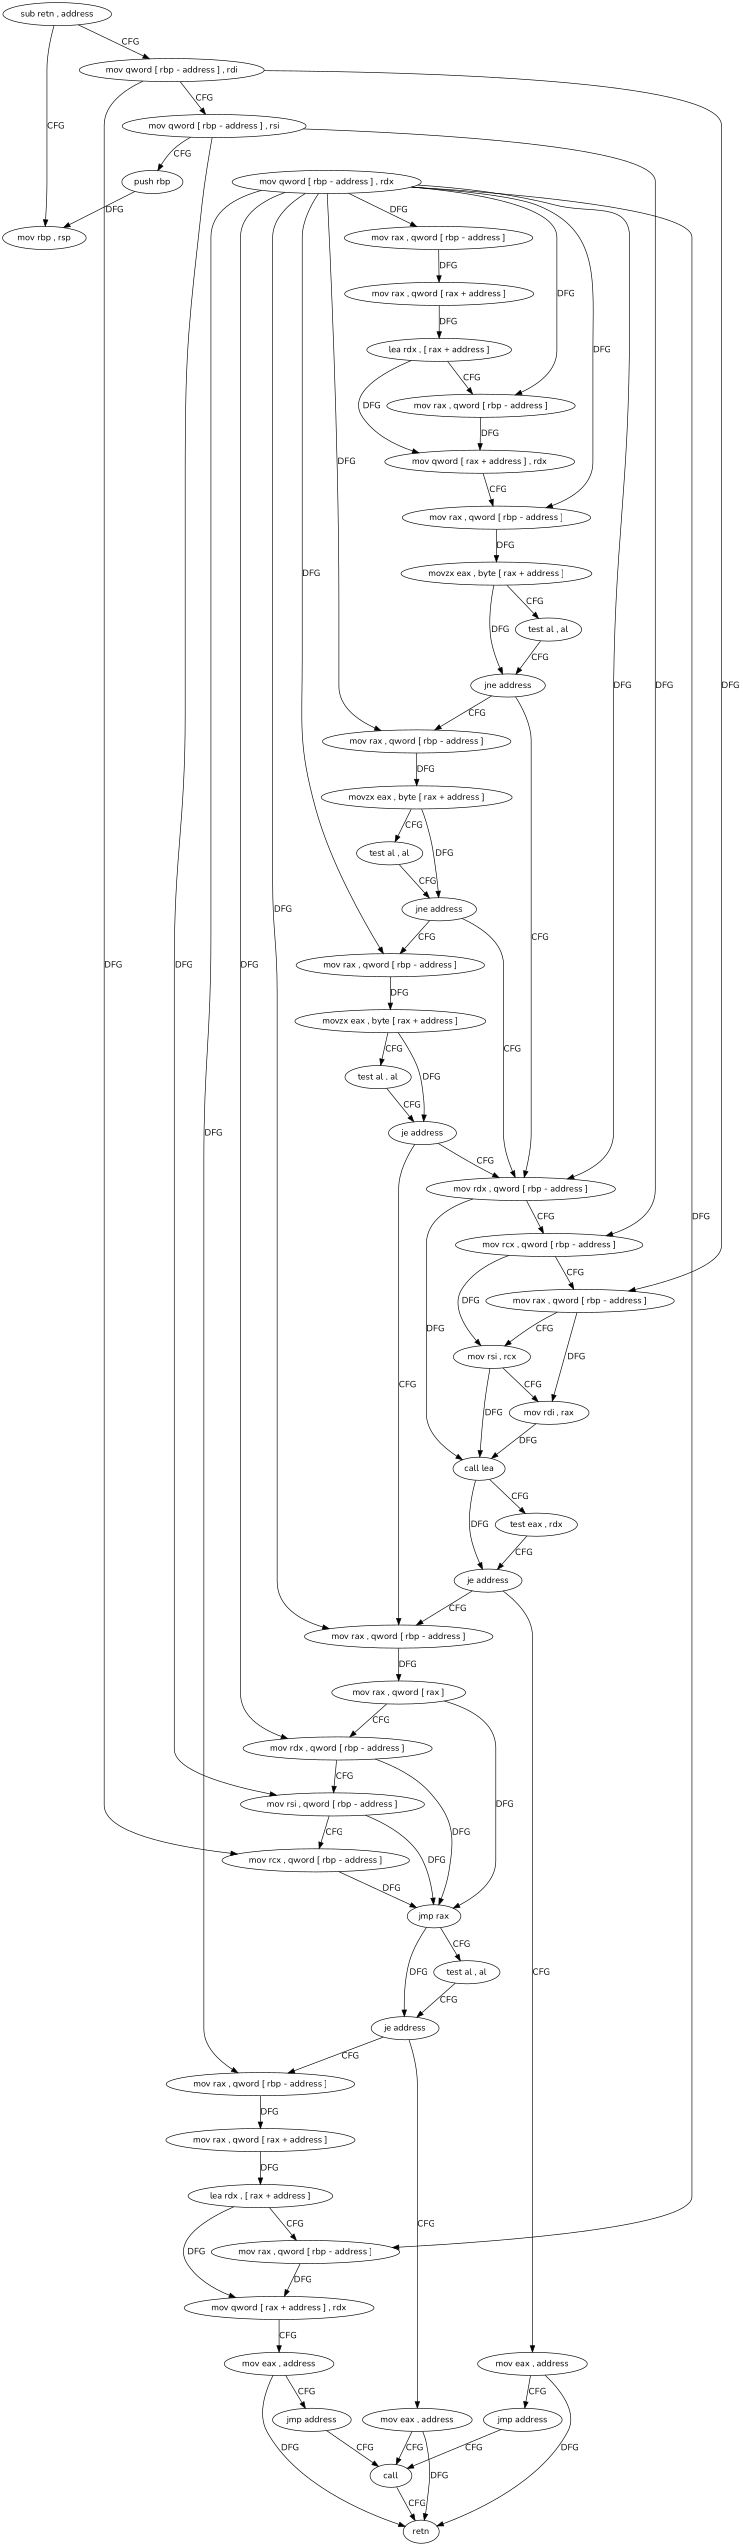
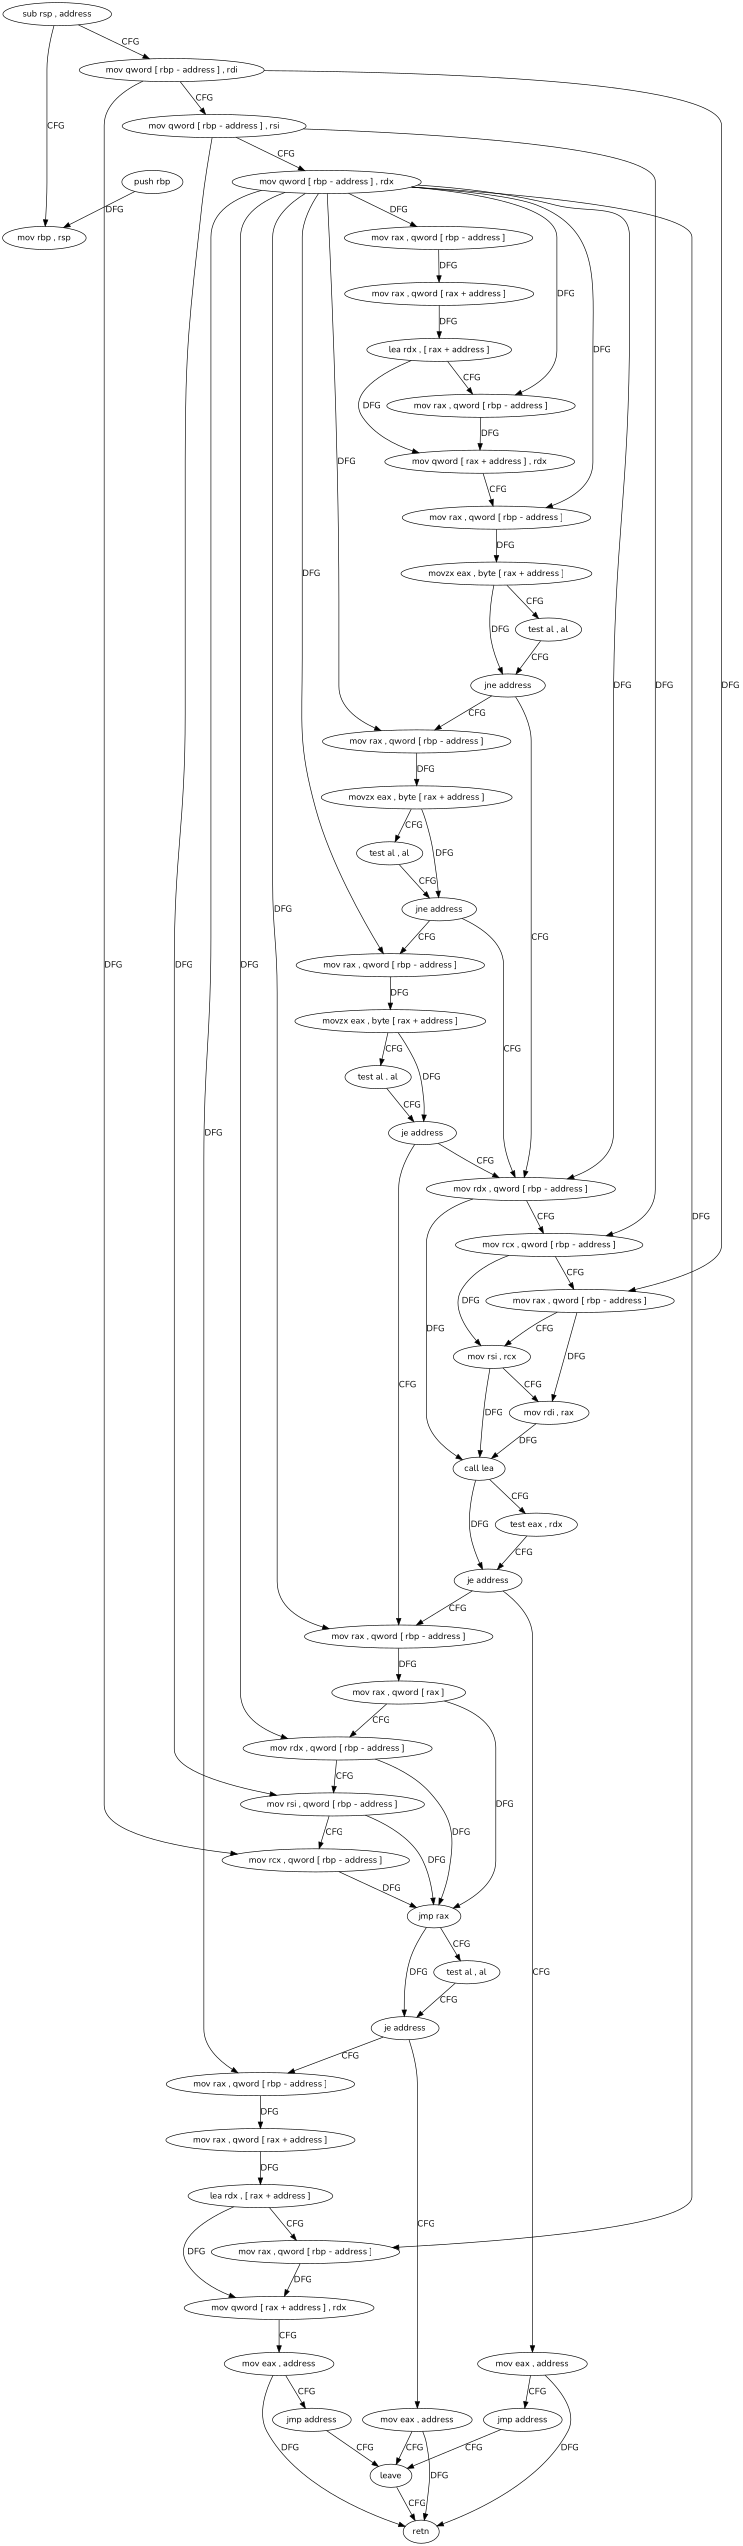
node "sub retn , address": label "sub retn , address" -> "sub rsp , address"
edge "mov qword [ rbp - address ] , rsi" -> "push rbp": now "mov qword [ rbp - address ] , rsi" -> "mov qword [ rbp - address ] , rdx"
node "call": label "call" -> "leave"
